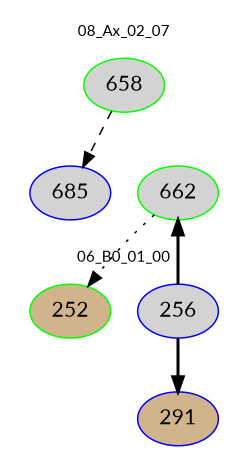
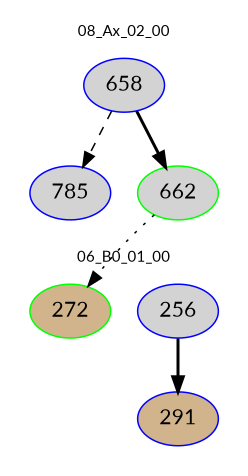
cluster "08_Ax_02_07": label "08_Ax_02_07" -> "08_Ax_02_00"
node "658": color green -> blue
node "685": label "685" -> "785"
edge "256" -> "662": now "658" -> "662"
node "252": label "252" -> "272"
